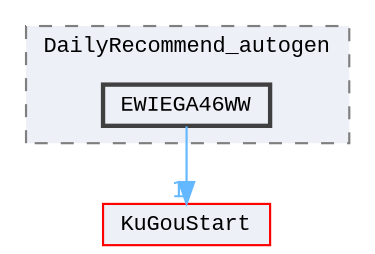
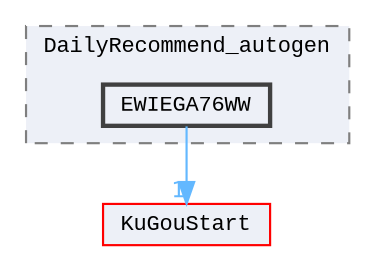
node "EWIEGA46WW": label "EWIEGA46WW" -> "EWIEGA76WW"
